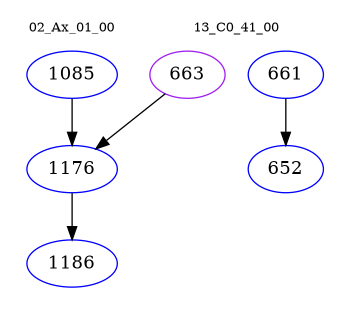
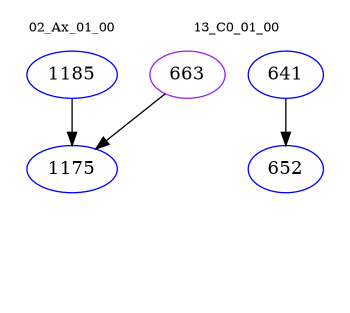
cluster "13_C0_41_00": label "13_C0_41_00" -> "13_C0_01_00"
node "1085": label "1085" -> "1185"
node "661": label "661" -> "641"
node "1176": label "1176" -> "1175"
node "1186": removed
